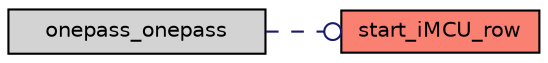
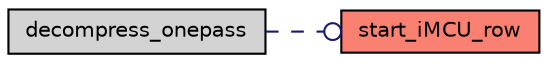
node "onepass_onepass": label "onepass_onepass" -> "decompress_onepass"
